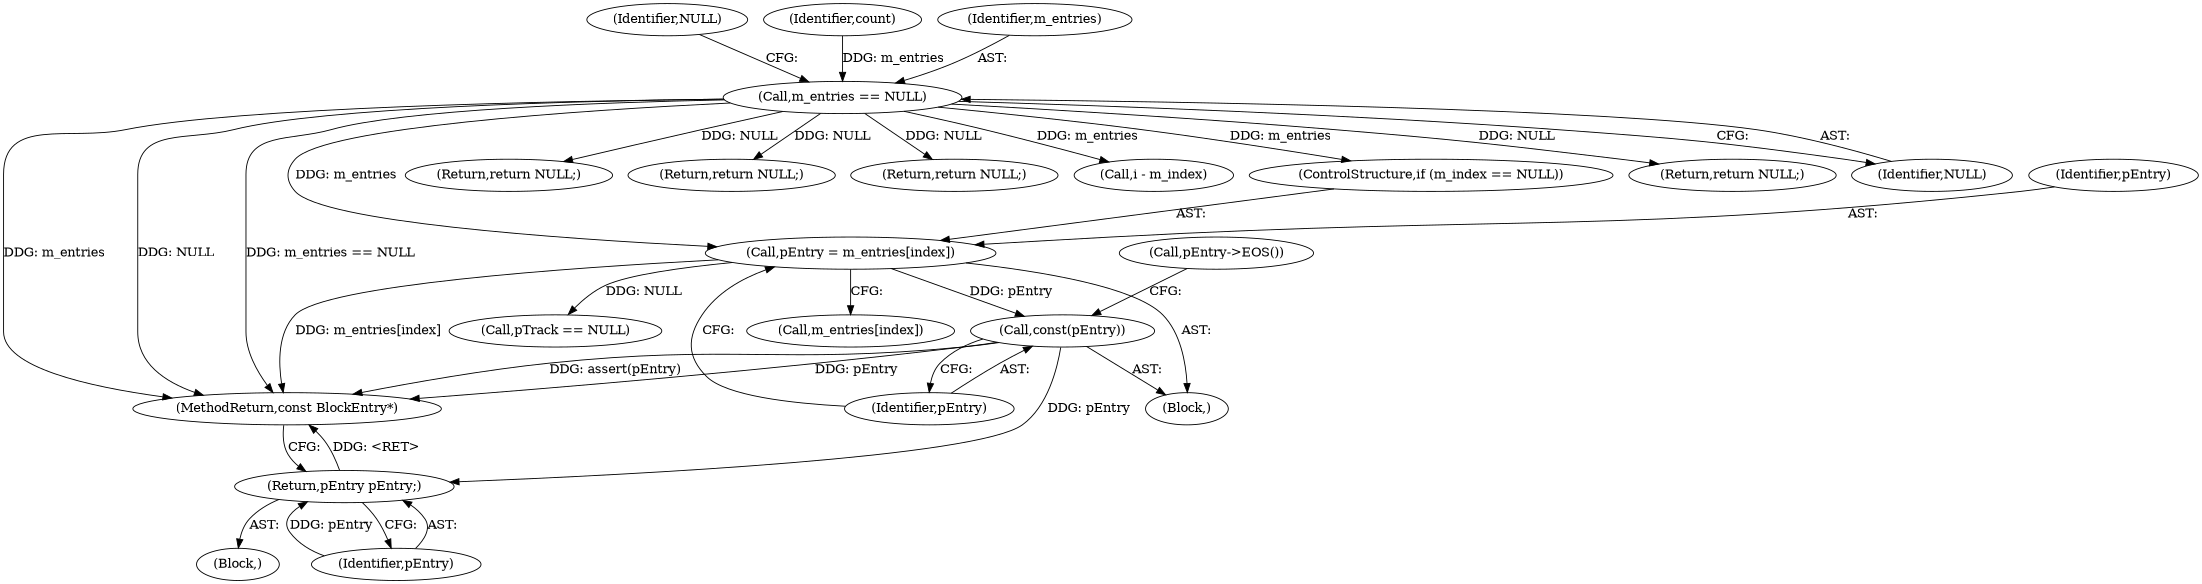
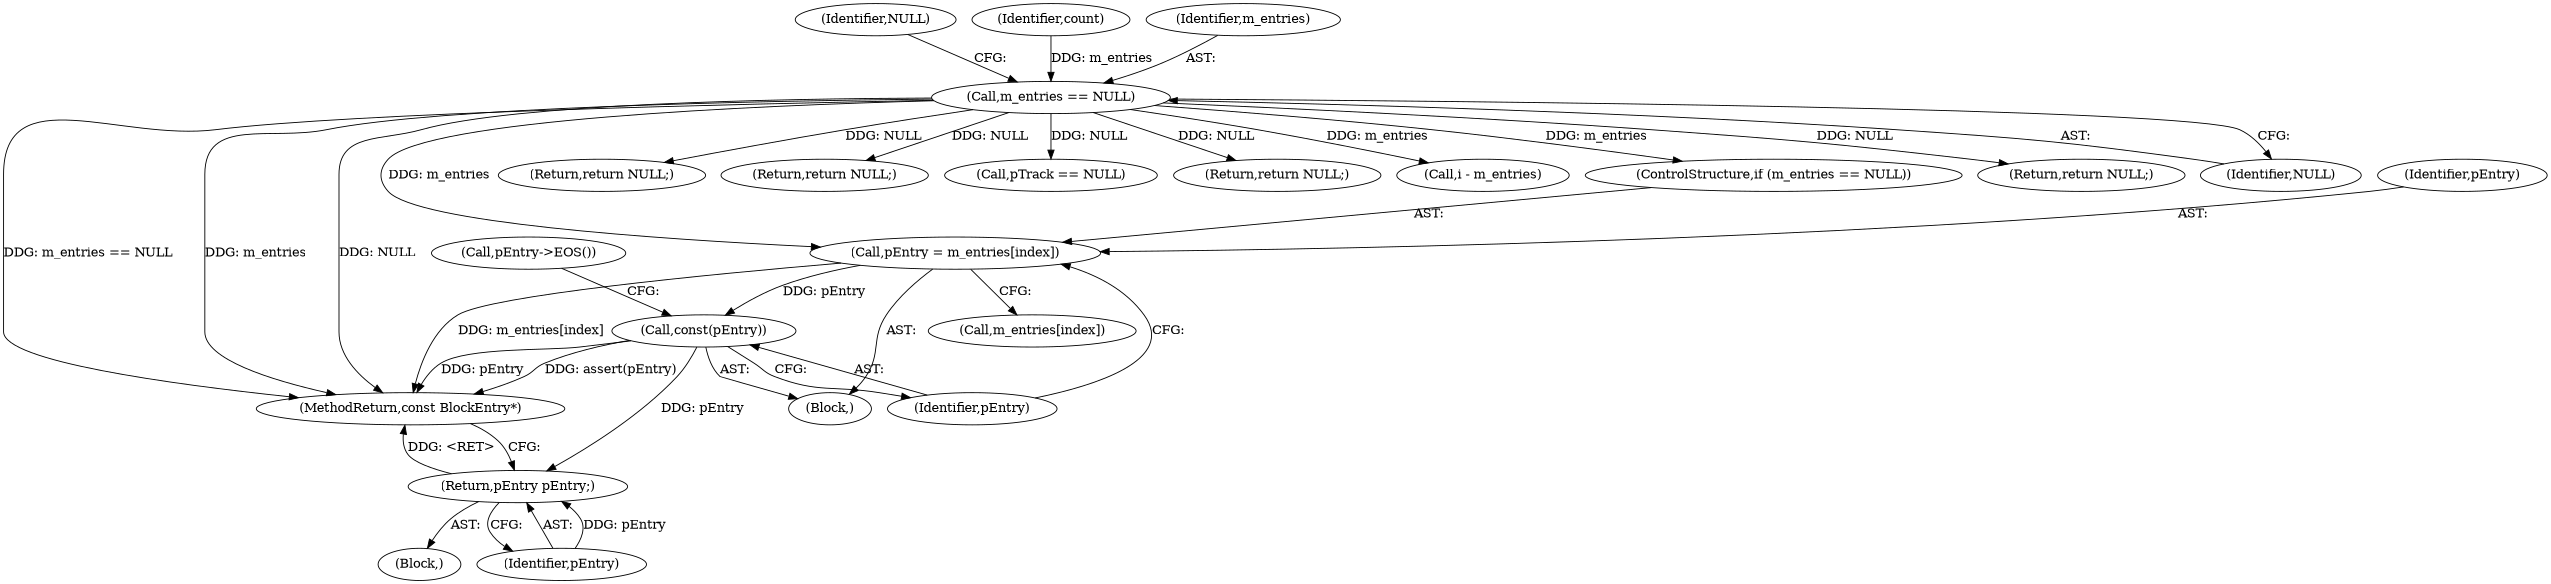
node "(Call,i - m_index)": label "(Call,i - m_index)" -> "(Call,i - m_entries)"
node "(ControlStructure,if (m_index == NULL))": label "(ControlStructure,if (m_index == NULL))" -> "(ControlStructure,if (m_entries == NULL))"
edge "(Call,pEntry = m_entries[index])" -> "(Call,pTrack == NULL)": now "(Call,m_entries == NULL)" -> "(Call,pTrack == NULL)"
